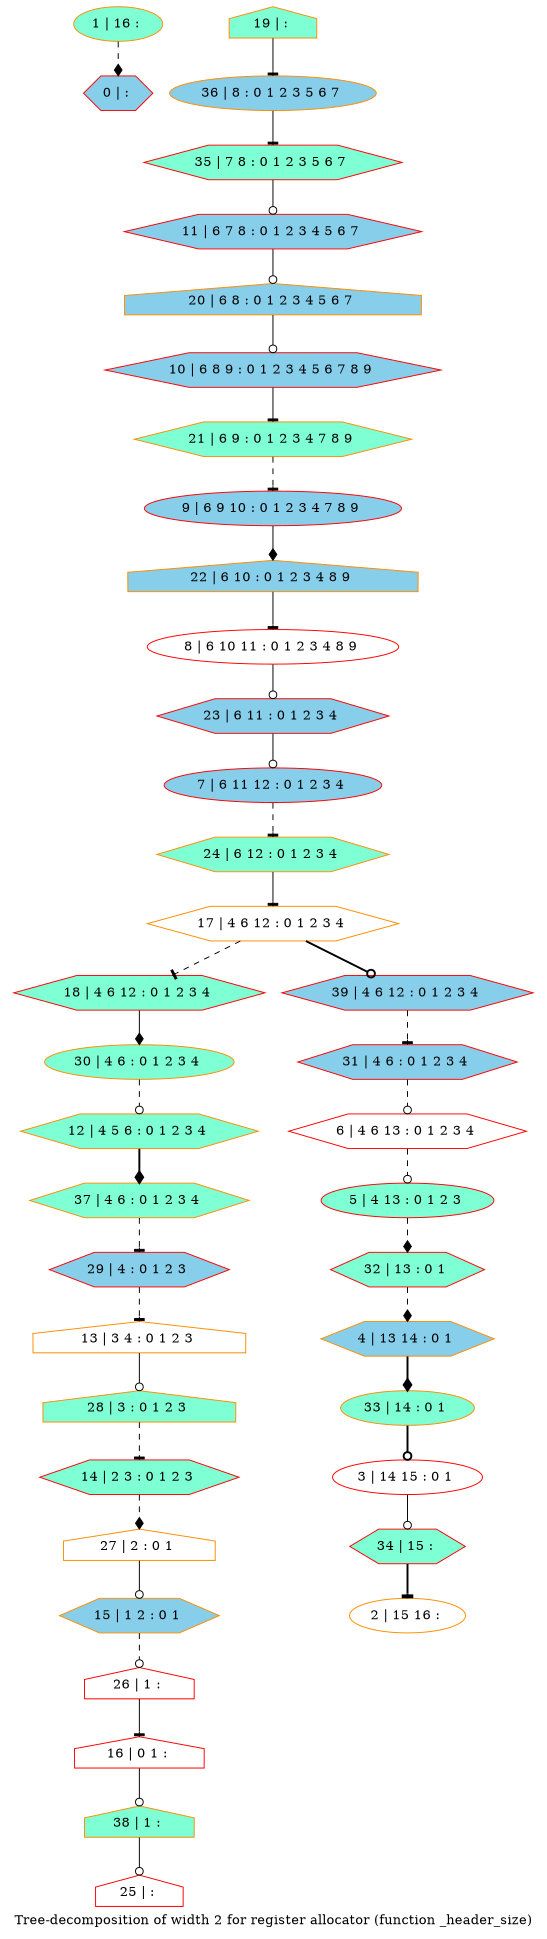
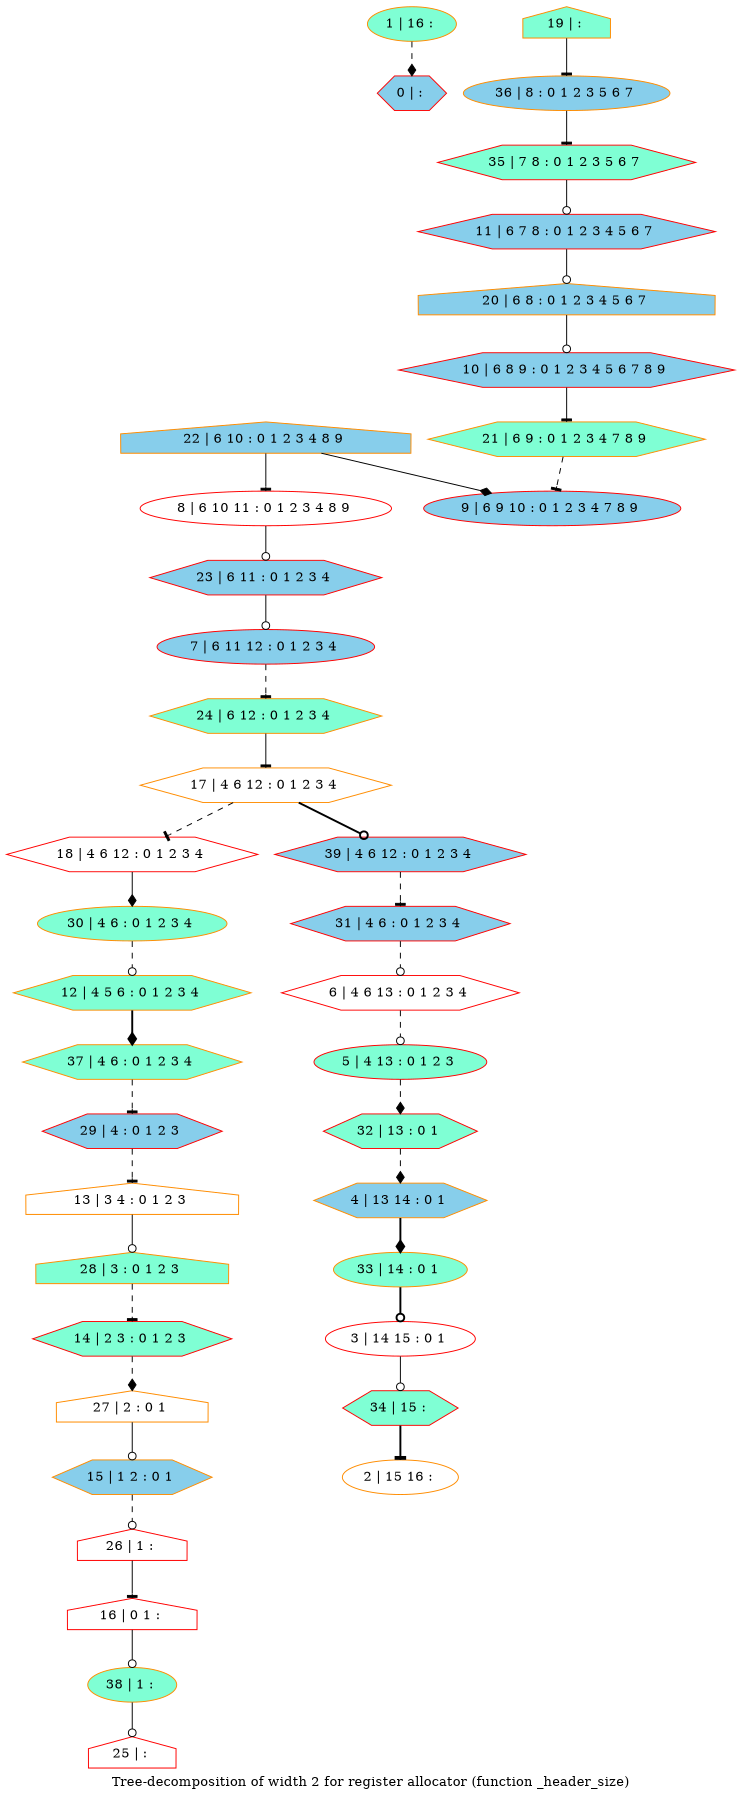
edge "9 | 6 9 10 : 0 1 2 3 4 7 8 9" -> "22 | 6 10 : 0 1 2 3 4 8 9": reversed
node "18 | 4 6 12 : 0 1 2 3 4": fillcolor aquamarine -> white
node "38 | 1 :": shape house -> ellipse
